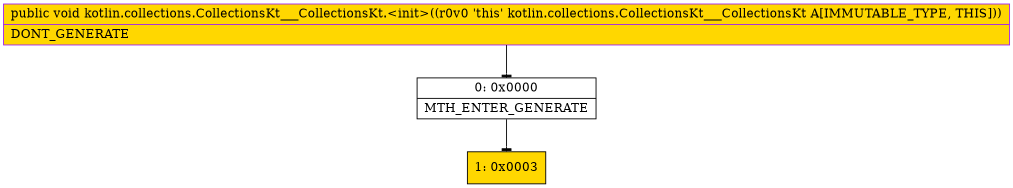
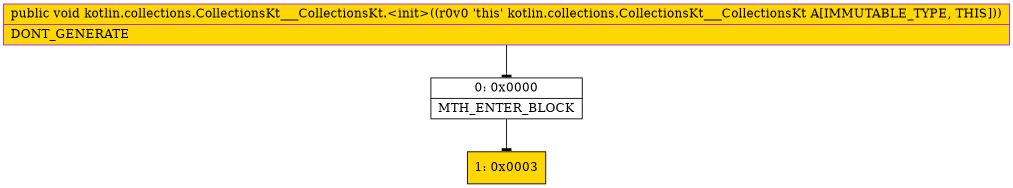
node "0: 0x0000": text "MTH_ENTER_GENERATE" -> "MTH_ENTER_BLOCK"
